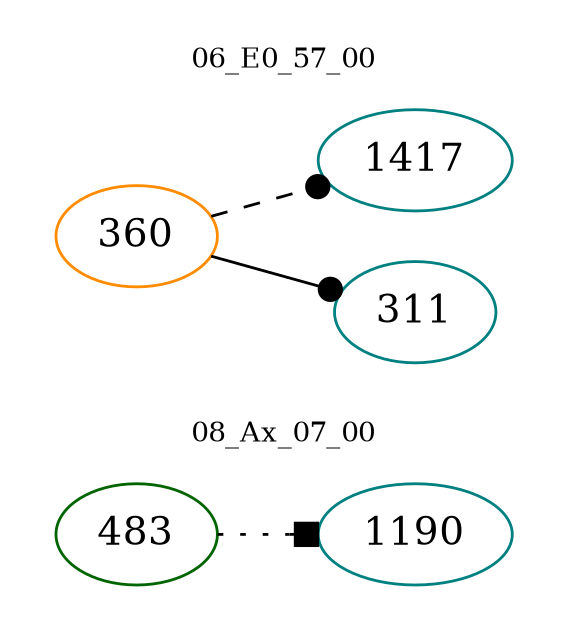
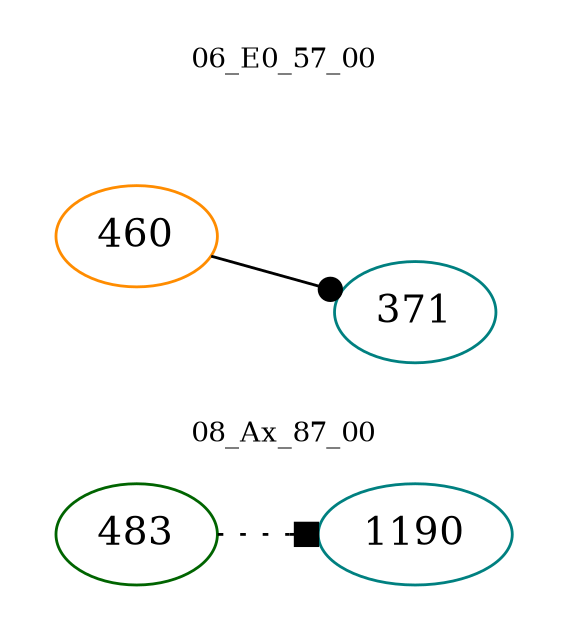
node "1417": removed
node "360": label "360" -> "460"
node "311": label "311" -> "371"
cluster "08_Ax_07_00": label "08_Ax_07_00" -> "08_Ax_87_00"
